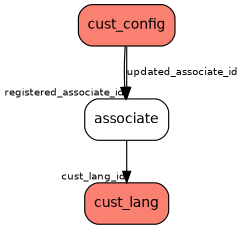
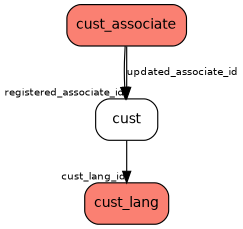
node "cust_config": label "cust_config" -> "cust_associate"
node "associate": label "associate" -> "cust"
